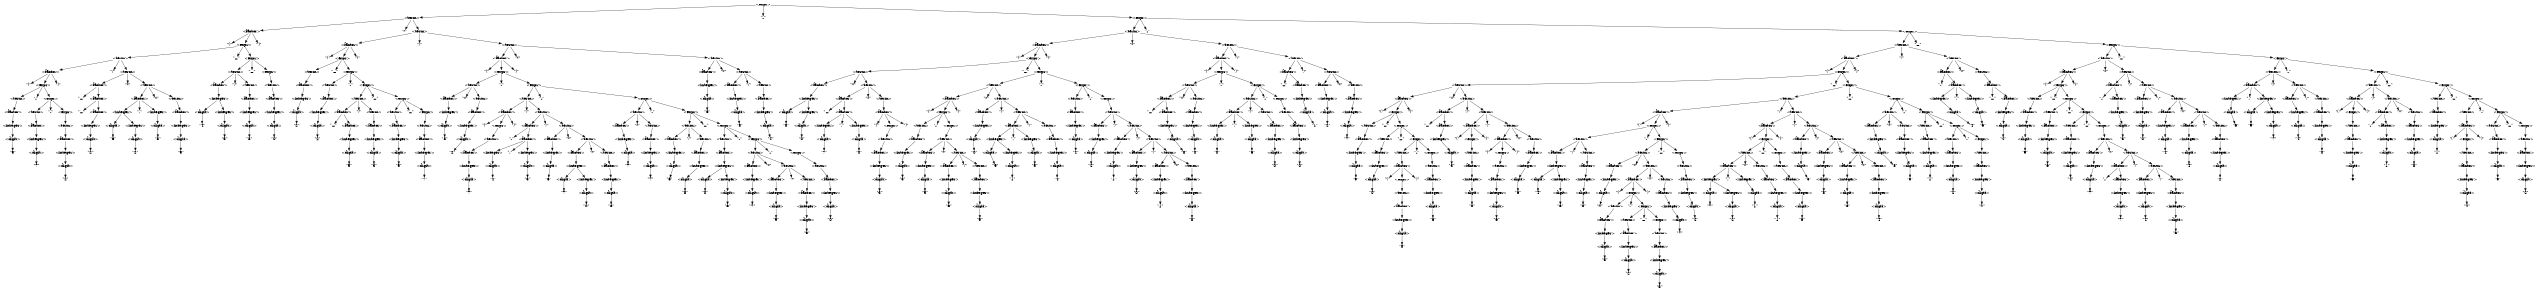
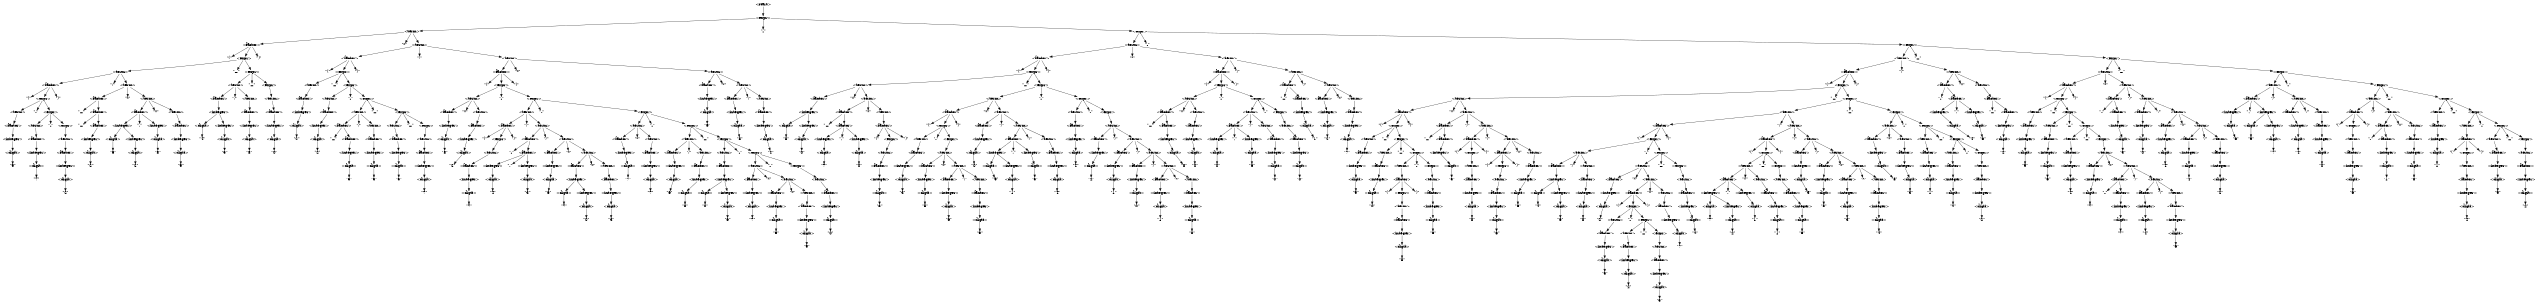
node "<start>": added
